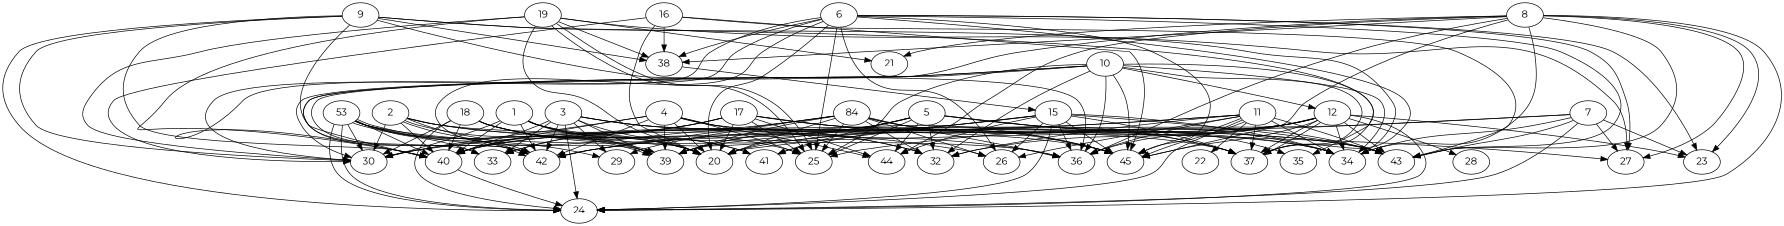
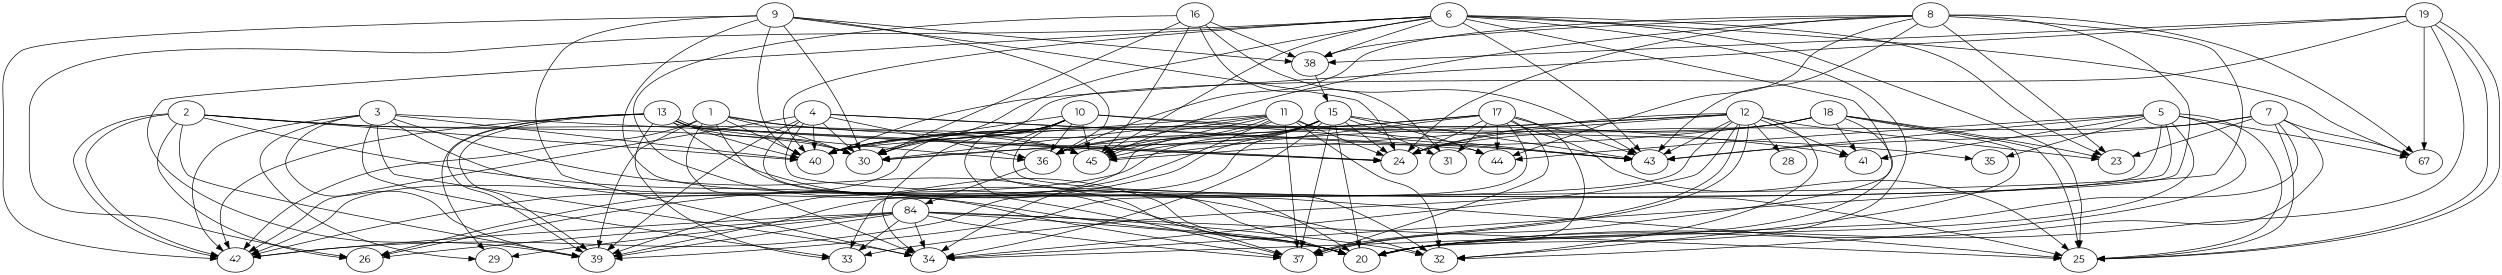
node "21": removed
edge "10" -> "12": now "10" -> "43"
node "53": label "53" -> "13"
edge "3" -> "45": removed
edge "18" -> "23": added
edge "84" -> "36": reversed
node "22": removed
node "31": added
node "27": label "27" -> "67"
edge "40" -> "24": now "17" -> "24"
